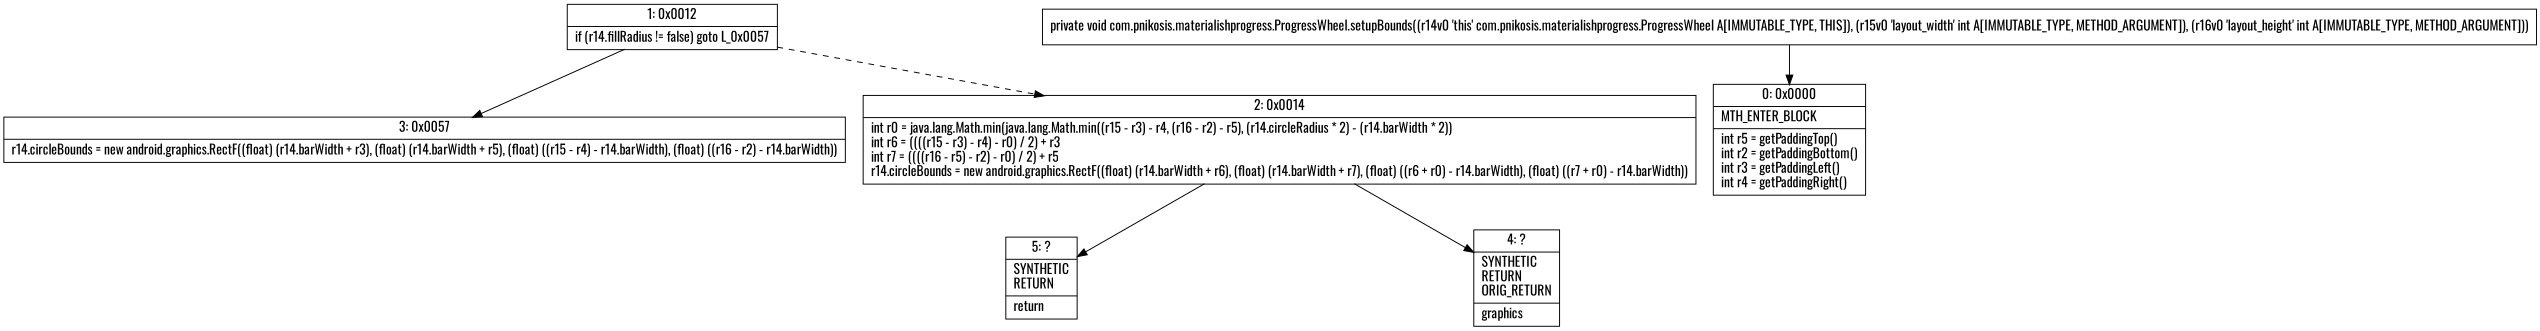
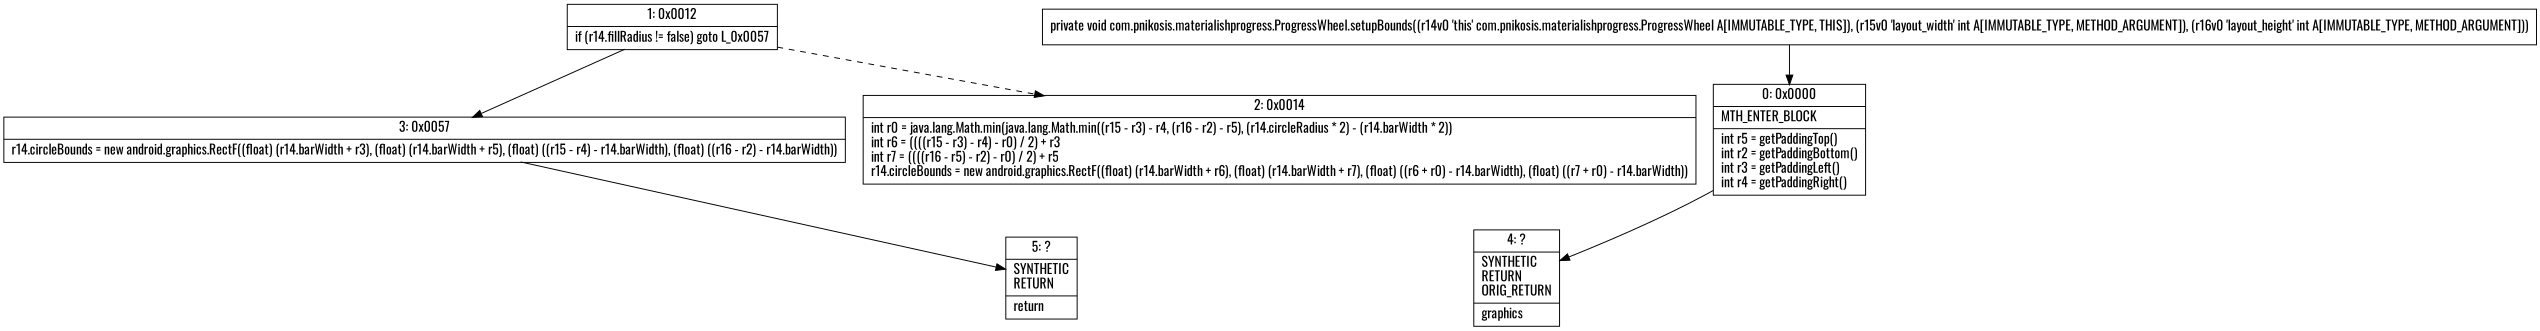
edge "2: 0x0014" -> "4: ?": now "0: 0x0000" -> "4: ?"
edge "2: 0x0014" -> "5: ?": now "3: 0x0057" -> "5: ?"
